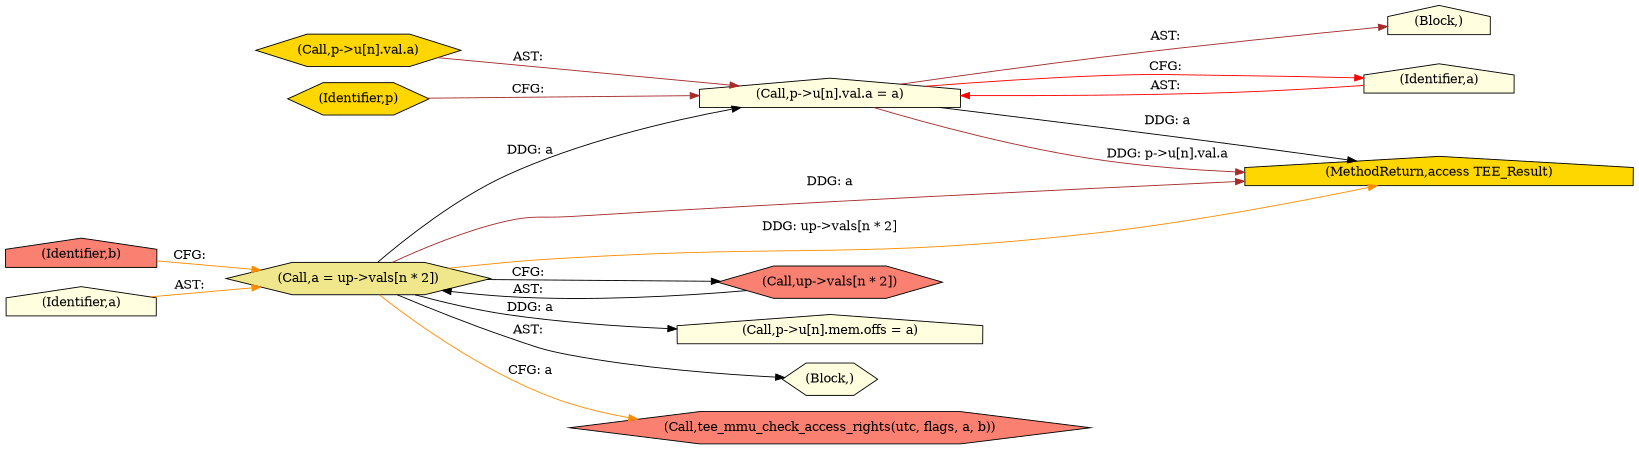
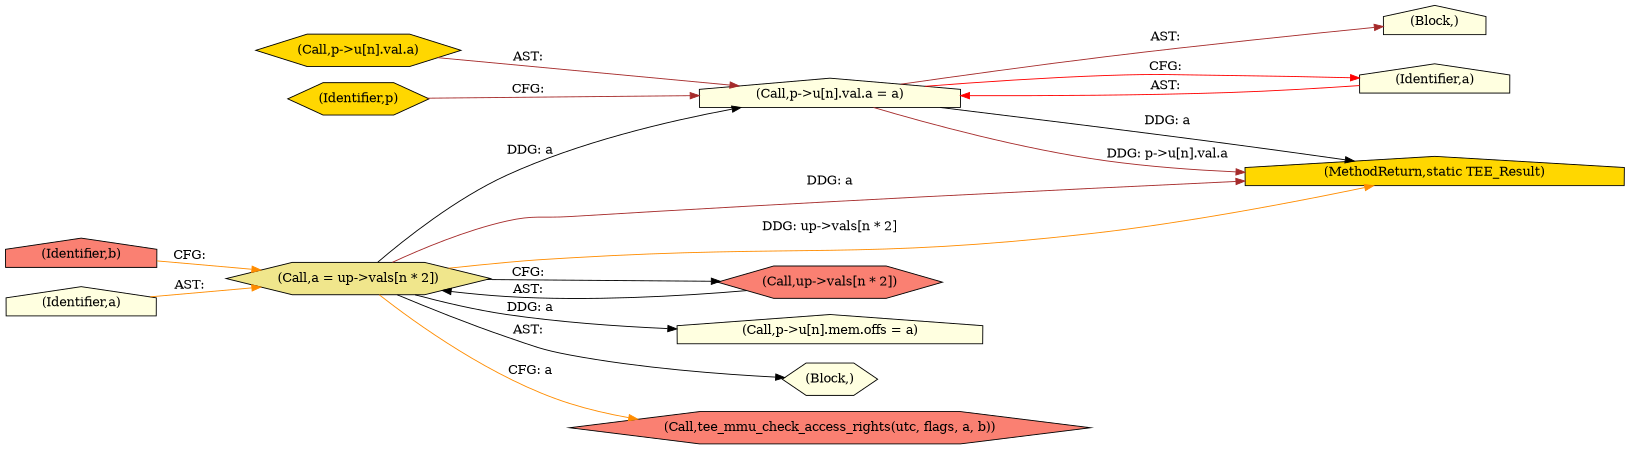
node "(MethodReturn,access TEE_Result)": label "(MethodReturn,access TEE_Result)" -> "(MethodReturn,static TEE_Result)"
